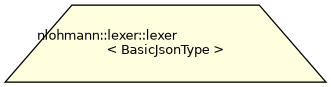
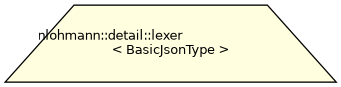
node "nlohmann::lexer::lexer < BasicJsonType >": label "nlohmann::lexer::lexer < BasicJsonType >" -> "nlohmann::detail::lexer < BasicJsonType >"
